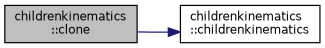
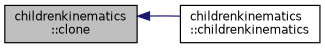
edge "childrenkinematics ::clone" -> "childrenkinematics ::childrenkinematics": reversed
